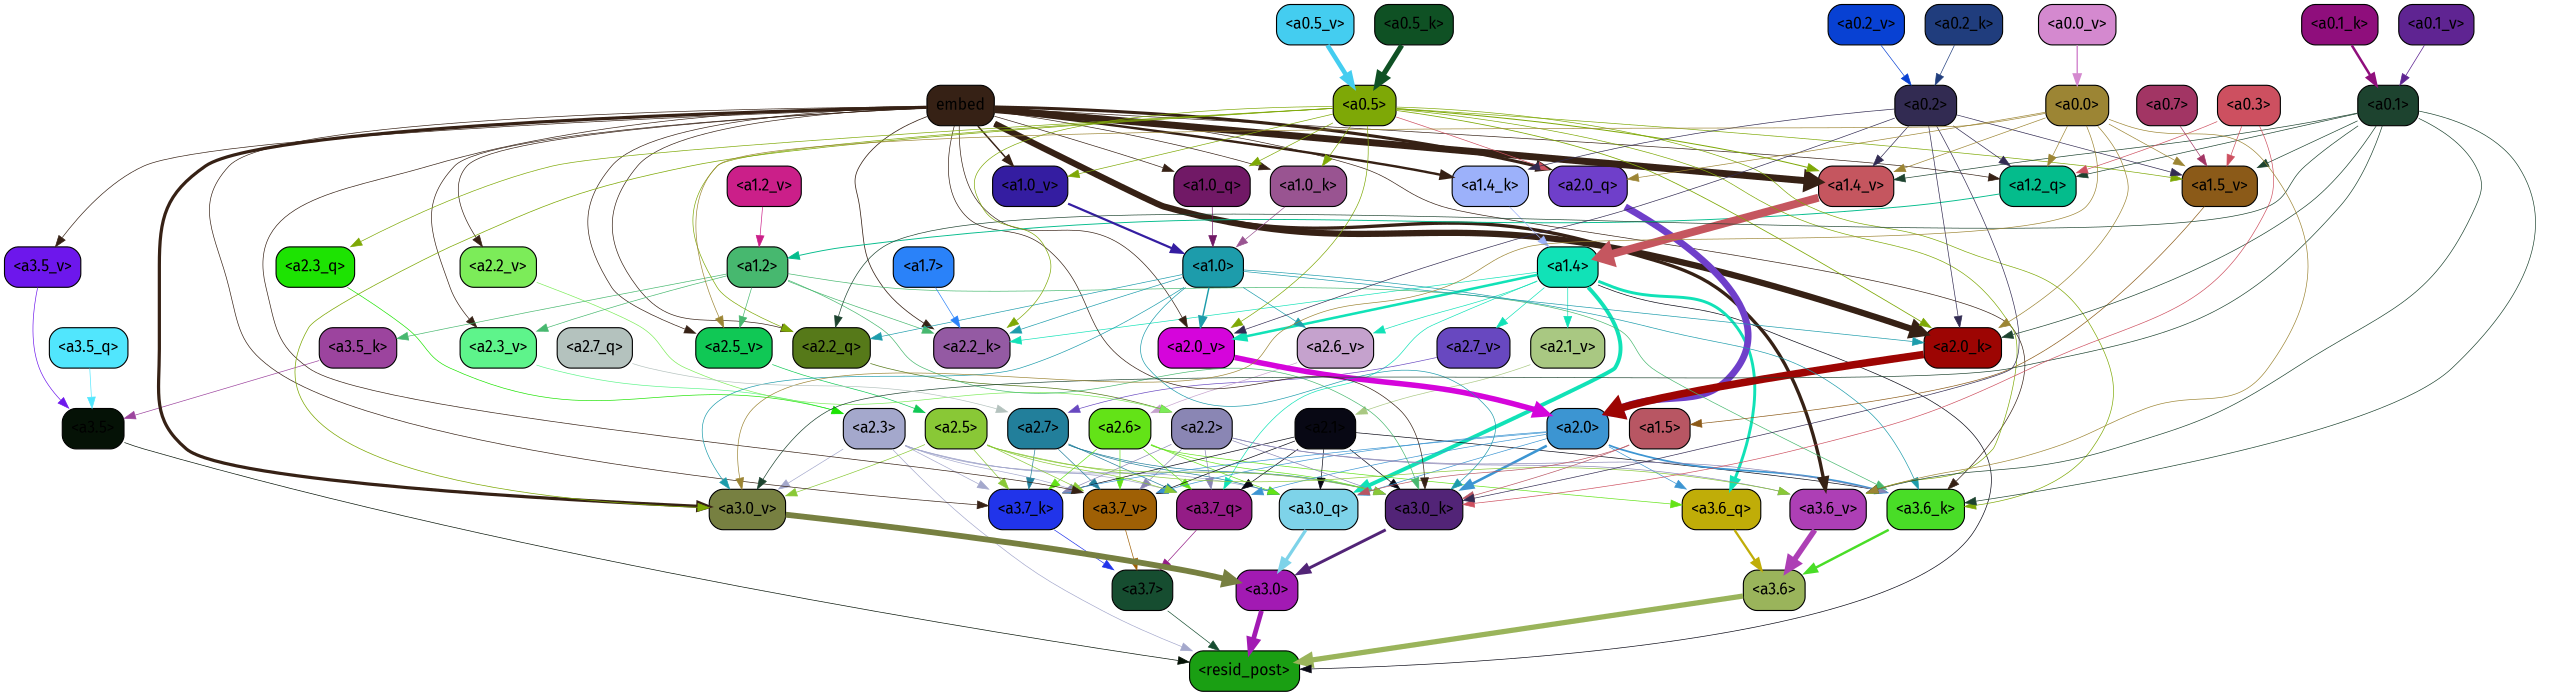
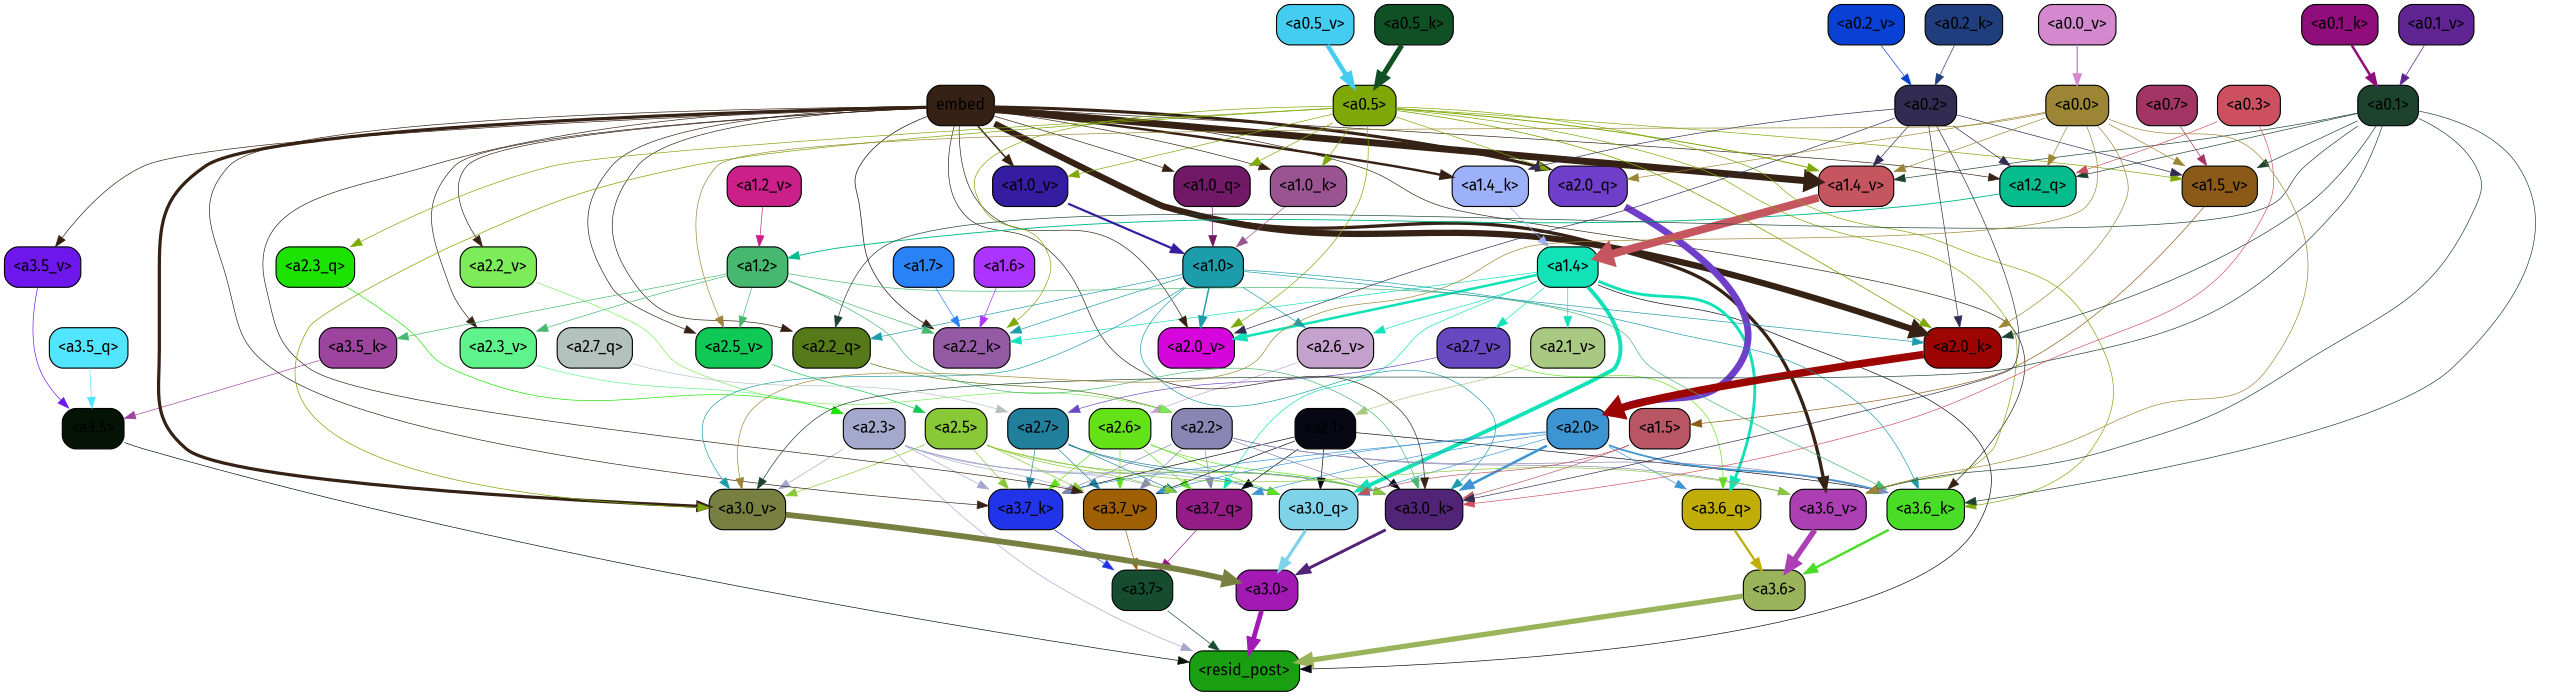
edge "<a0.5>" -> "<a2.2_q>": removed
edge "<a0.3>" -> "<a1.5_v>": removed
edge "<a0.5>" -> "<a2.0_q>": color #cd5060 -> #7ea806
node "<a1.6>": added
edge "<a2.0_v>" -> "<a2.0>": removed
edge "<a2.6>" -> "<a3.6_q>": now "<a2.7_v>" -> "<a3.6_q>"
